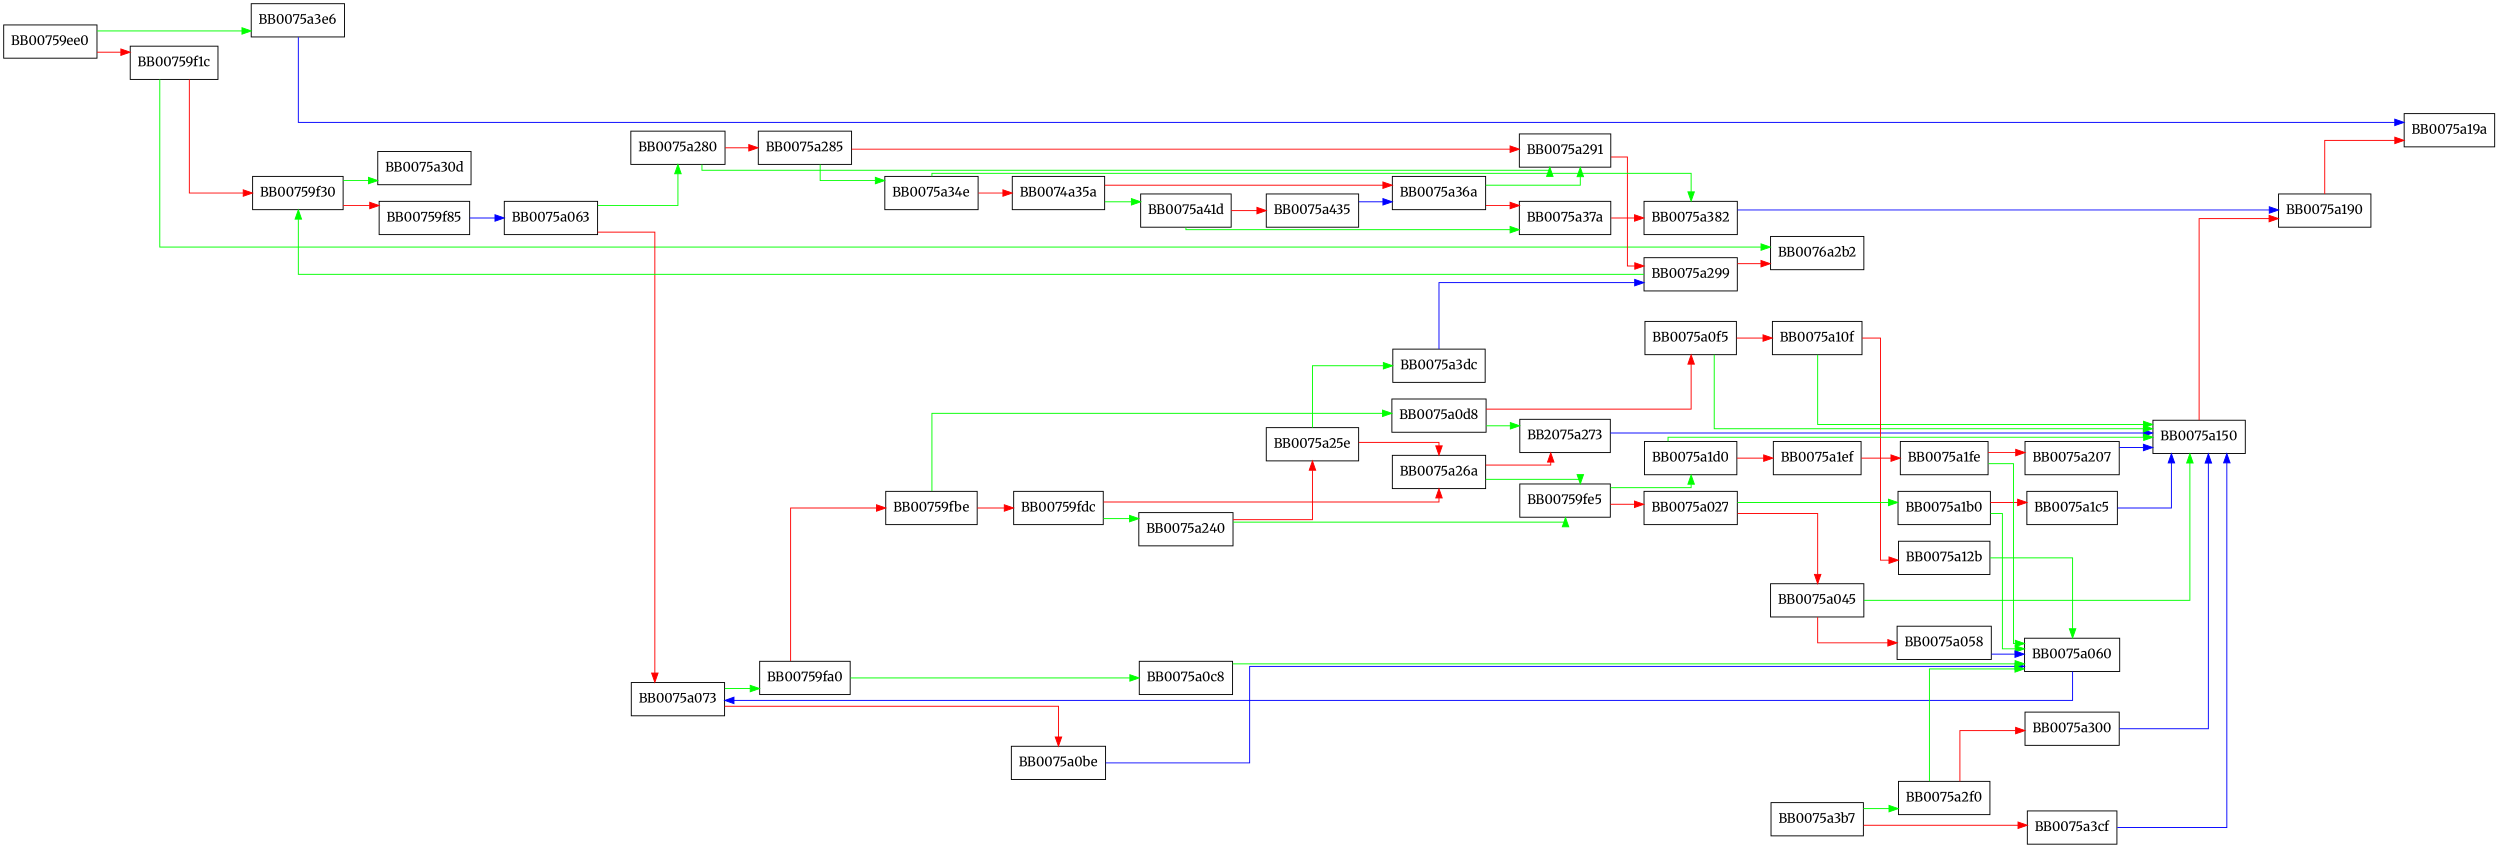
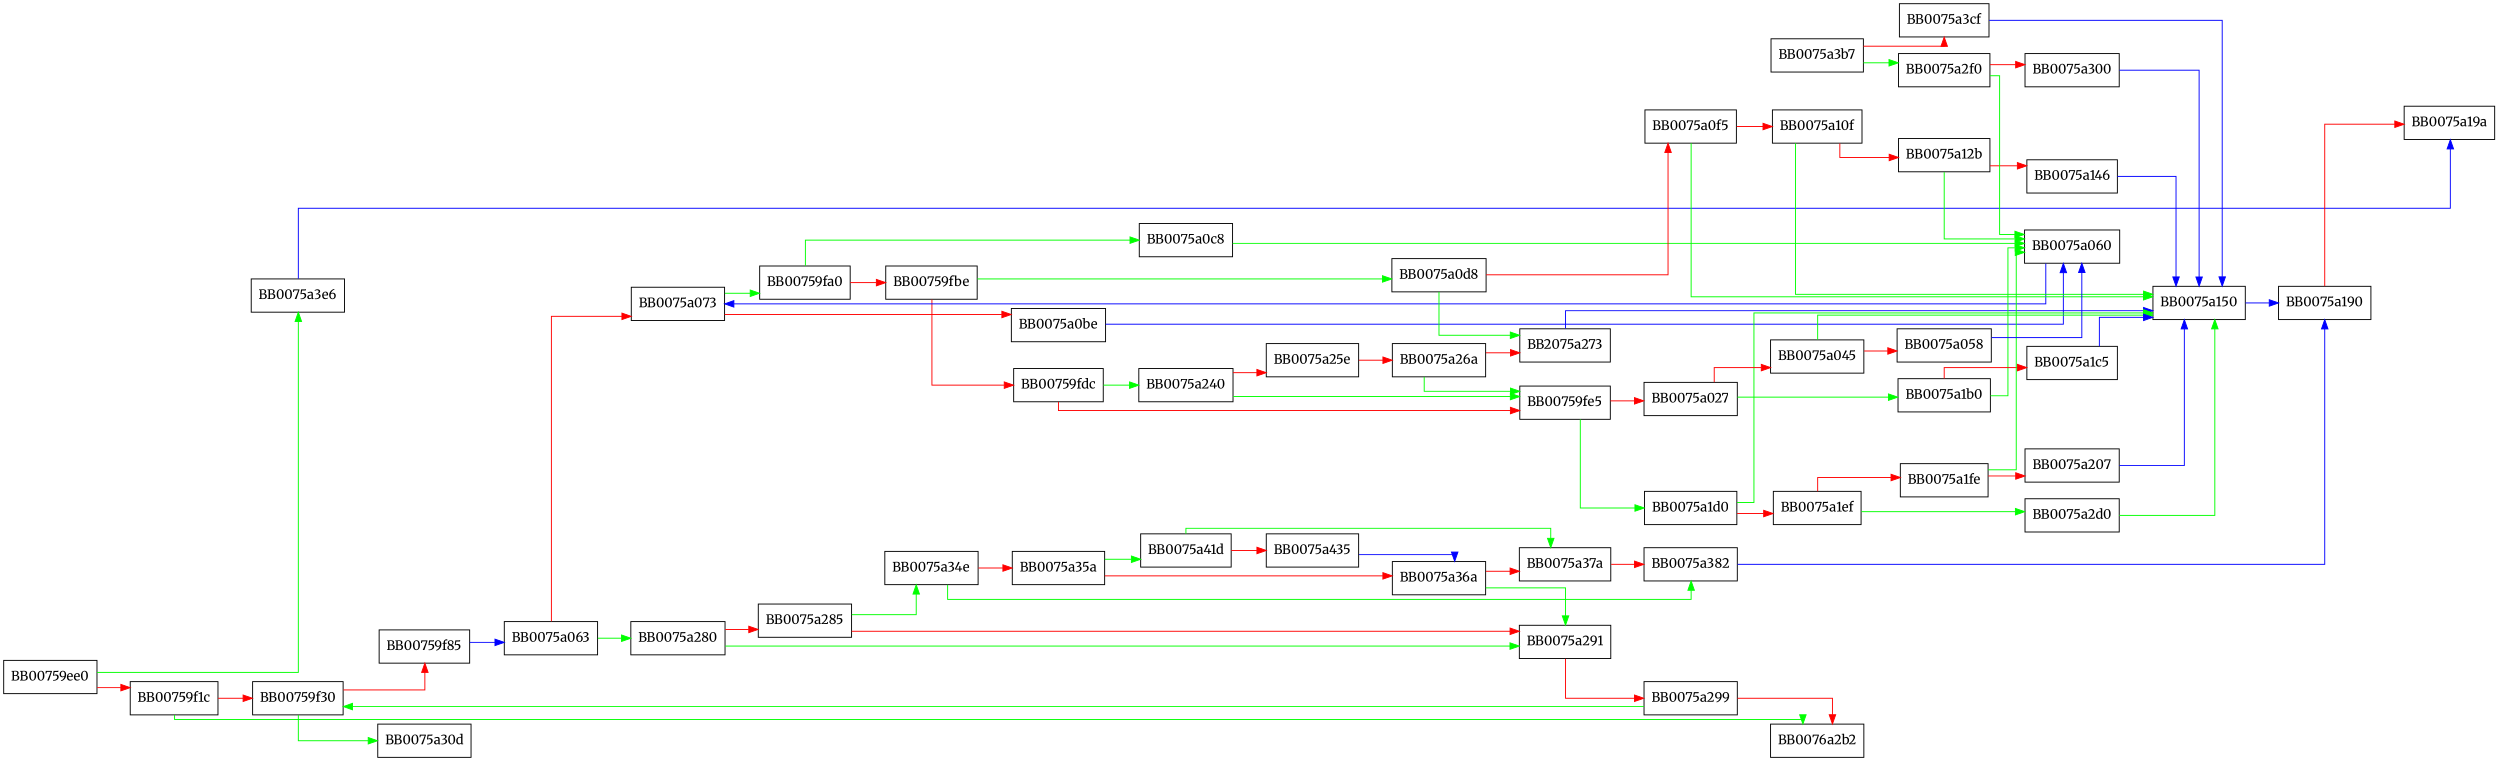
node "BB0075a146": added
node "BB0074a35a": label "BB0074a35a" -> "BB0075a35a"
edge "BB0075a150" -> "BB0075a190": color red -> blue
node "BB0075a3dc": removed
edge "BB00759fdc" -> "BB0075a26a": now "BB00759fdc" -> "BB00759fe5"
node "BB0075a2d0": added
